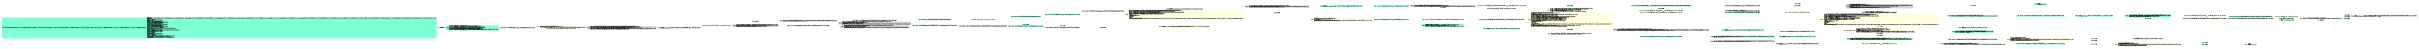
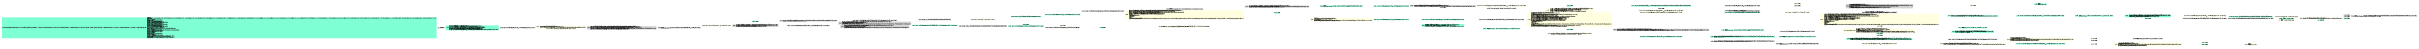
node "180: 0x0149": fillcolor lightyellow -> aquamarine
